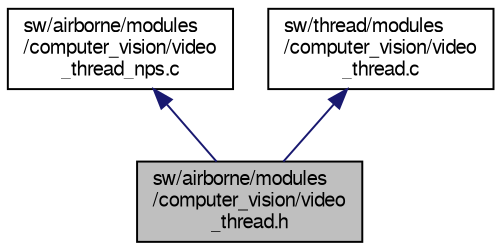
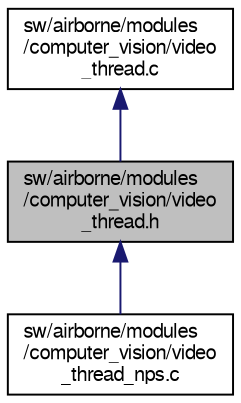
node "sw/thread/modules /computer_vision/video _thread.c": label "sw/thread/modules /computer_vision/video _thread.c" -> "sw/airborne/modules /computer_vision/video _thread.c"
edge "sw/airborne/modules /computer_vision/video _thread.h" -> "sw/airborne/modules /computer_vision/video _thread_nps.c": reversed
